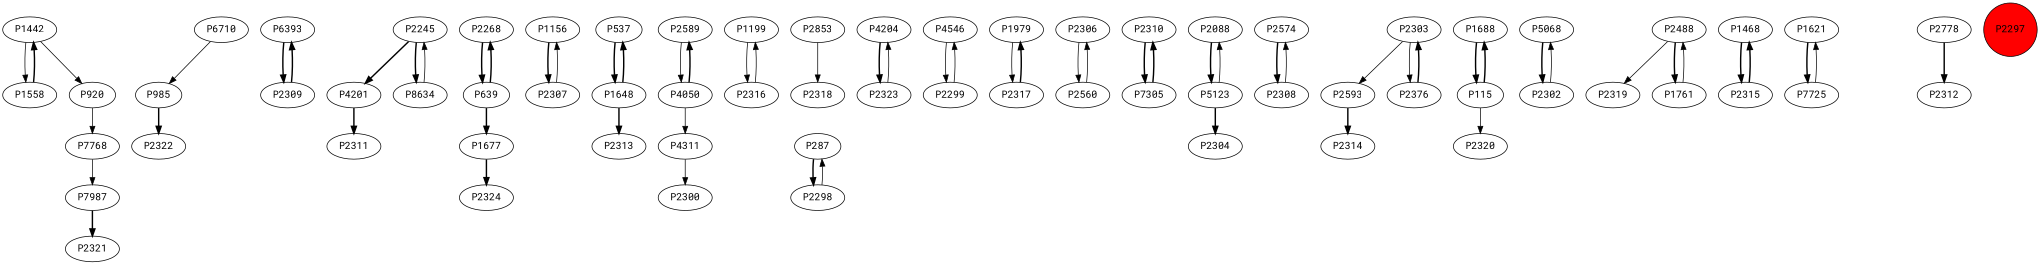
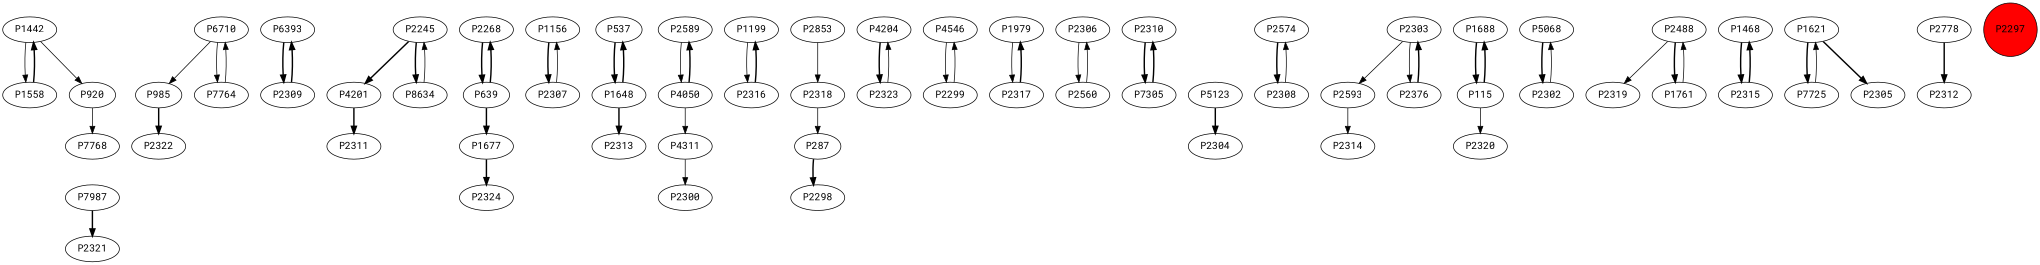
node "P2088": removed
edge "P2316" -> "P1199": style solid -> bold
node "P7764": added
node "P2305": added
edge "P2593" -> "P2314": style bold -> solid
edge "P7768" -> "P7987": removed
edge "P2298" -> "P287": now "P2318" -> "P287"
